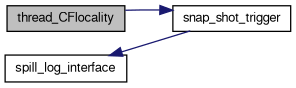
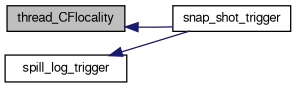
edge "thread_CFlocality" -> "snap_shot_trigger": reversed
node "spill_log_interface": label "spill_log_interface" -> "spill_log_trigger"
